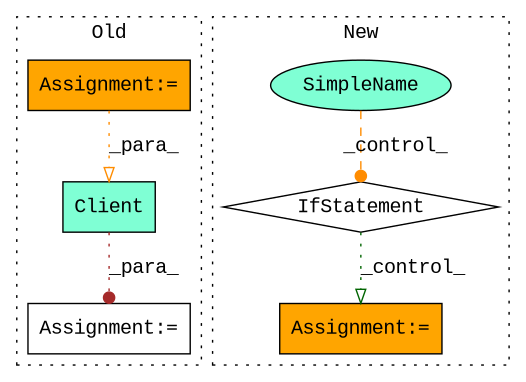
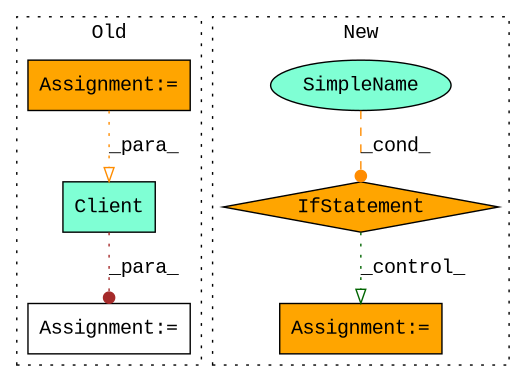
edge "SimpleName" -> "IfStatement": label "_control_" -> "_cond_"
node "IfStatement": fillcolor white -> orange
